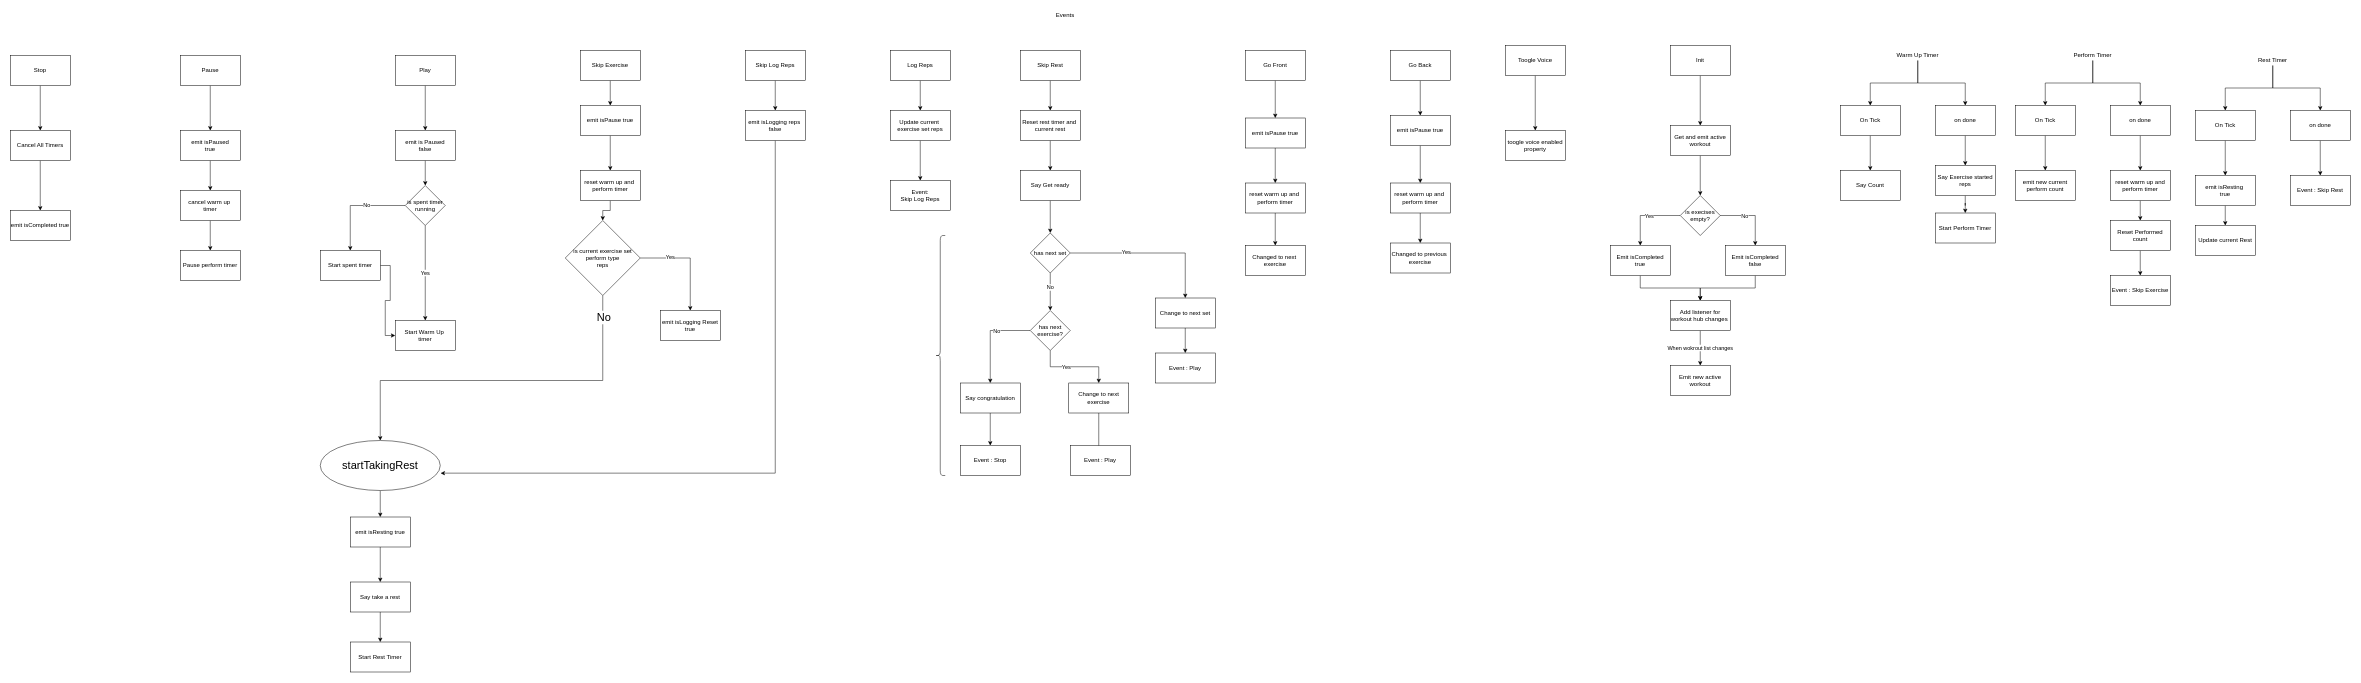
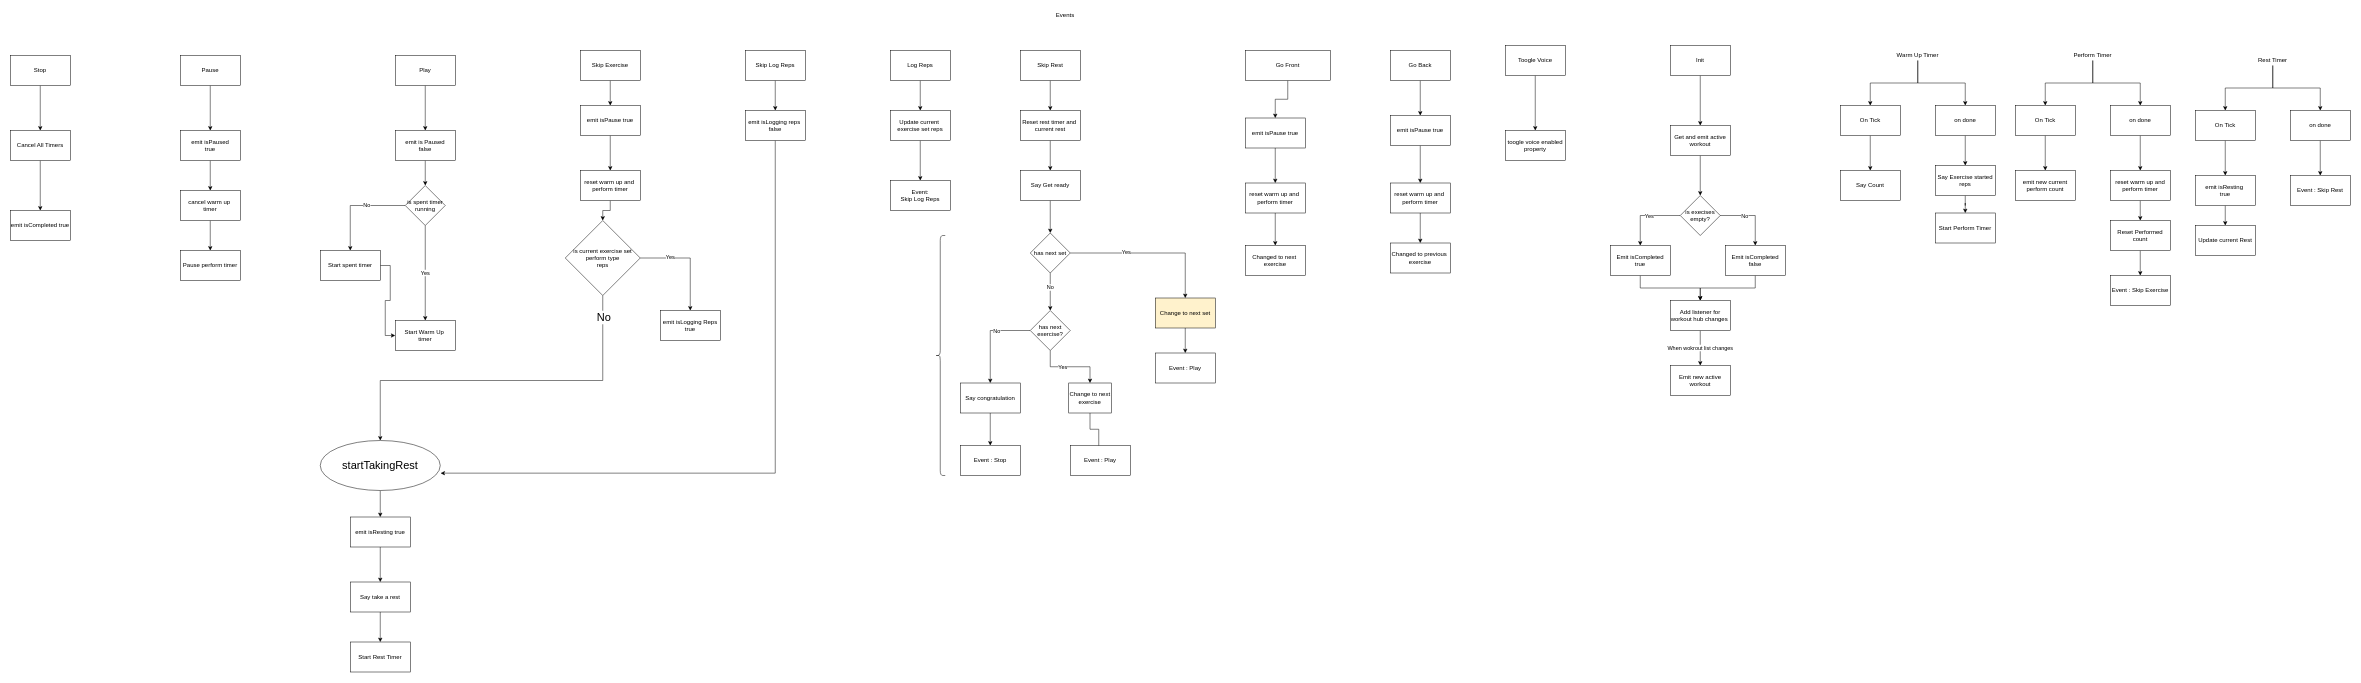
node "Go Front": size 60x30 -> 85x30
node "Change to next set": fillcolor #ffffff -> #fff2cc
node "emit isLogging Reset true": label "emit isLogging Reset true" -> "emit isLogging Reps true"
node "Change to next exercise": size 60x30 -> 43x30
